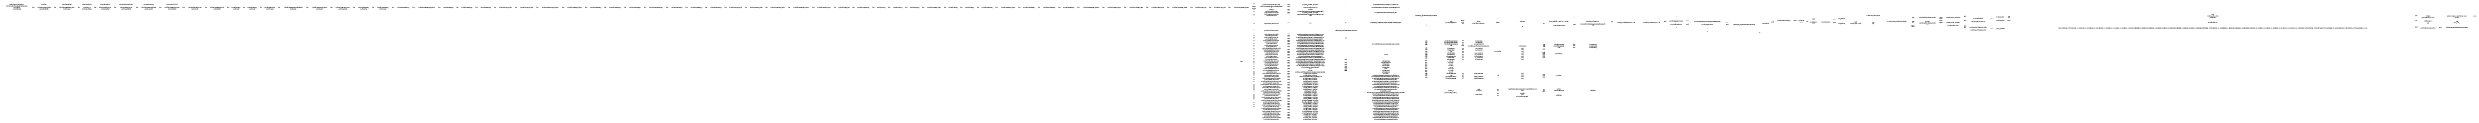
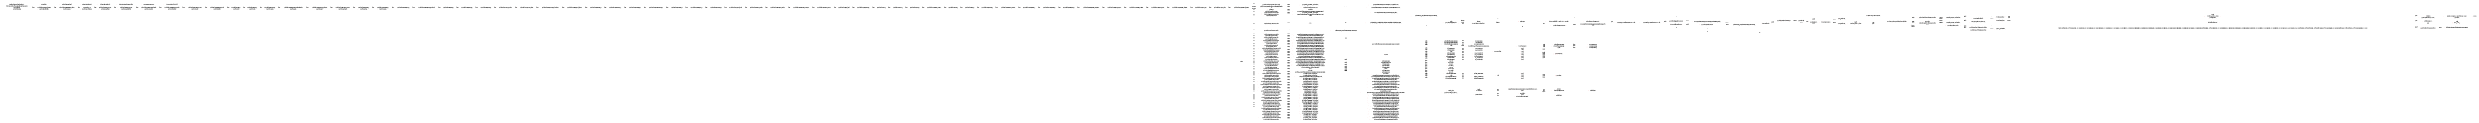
node "340_ boolean first = true;": label "340_ boolean first = true;" -> "340_ boolean first = android;"
